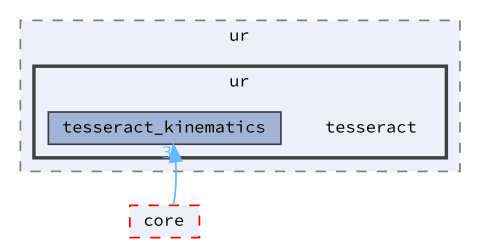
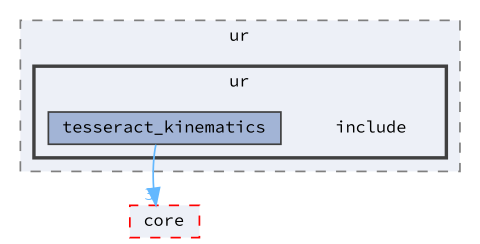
node "tesseract": label "tesseract" -> "include"
edge "core" -> "tesseract_kinematics": reversed
